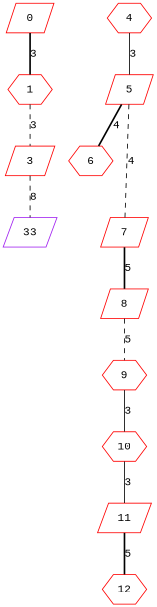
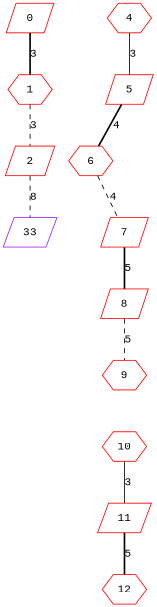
node "3": label "3" -> "2"
edge "5" -- "7": now "6" -- "7"
edge "9" -- "10": removed, label "3"
